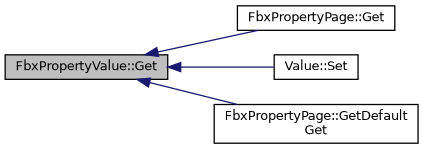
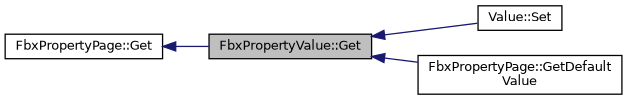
edge "FbxPropertyPage::Get" -> "FbxPropertyValue::Get": reversed
node "FbxPropertyPage::GetDefault Get": label "FbxPropertyPage::GetDefault Get" -> "FbxPropertyPage::GetDefault Value"
